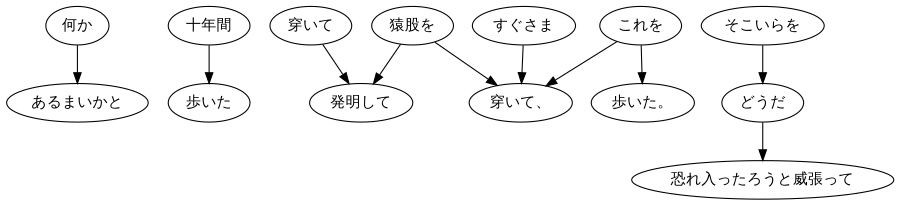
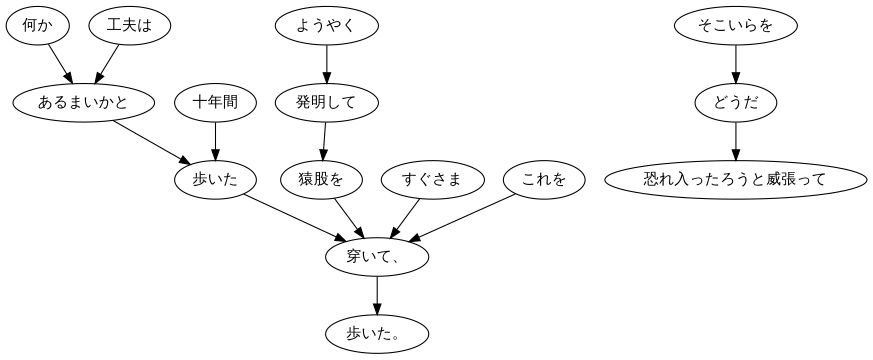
node "工夫は": added
node "穿いて": label "穿いて" -> "ようやく"
edge "これを" -> "歩いた。": now "穿いて、" -> "歩いた。"
edge "猿股を" -> "発明して": reversed
edge "あるまいかと" -> "歩いた": added
edge "歩いた" -> "穿いて、": added
